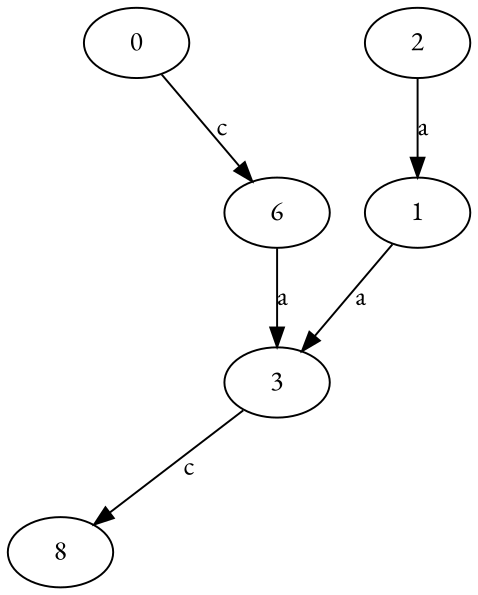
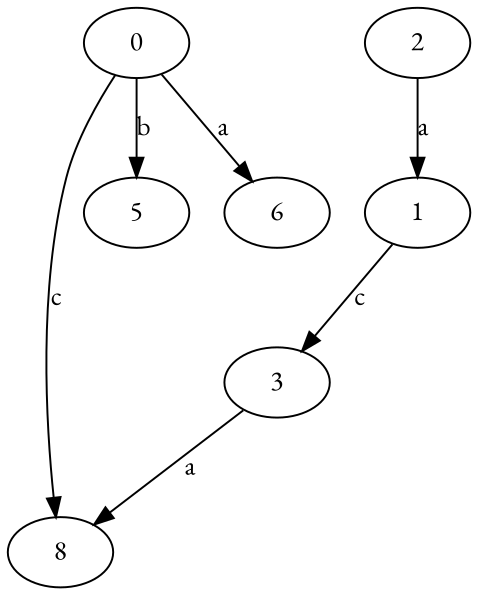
edge "0" -> "6": label "c" -> "a"
node "5": added
edge "0" -> "8": added, label "c"
edge "6" -> "3": removed, label "a"
edge "1" -> "3": label "a" -> "c"
edge "3" -> "8": label "c" -> "a"
